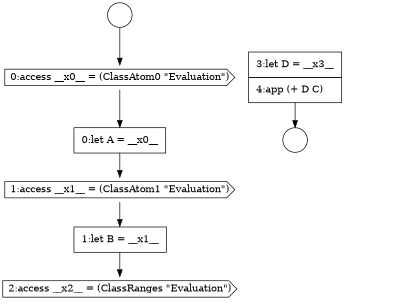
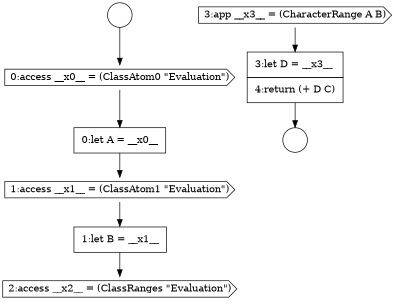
node "3:app __x3__ = (CharacterRange A B)": added
node "3:let D = __x3__": text "4:app (+ D C)" -> "4:return (+ D C)"
